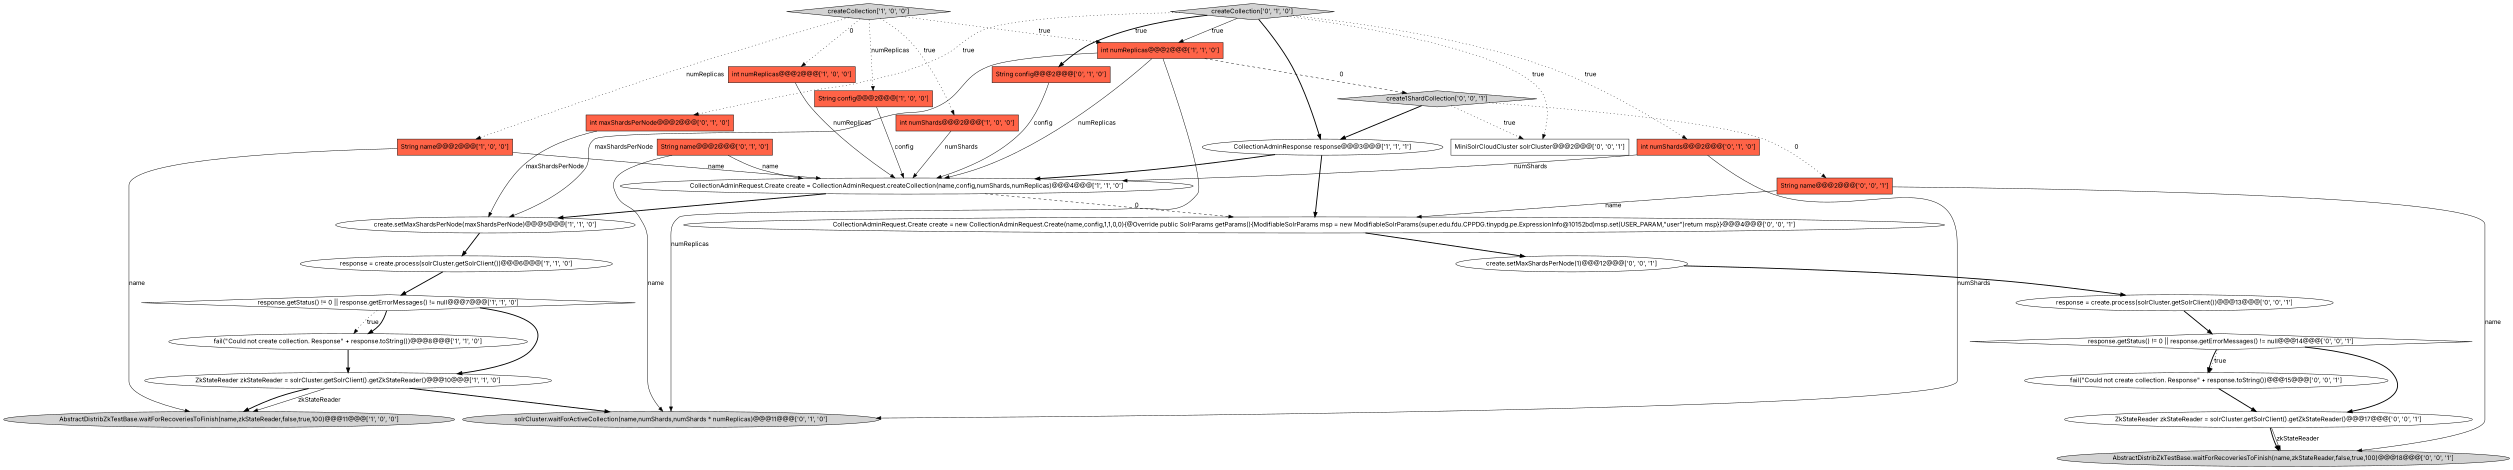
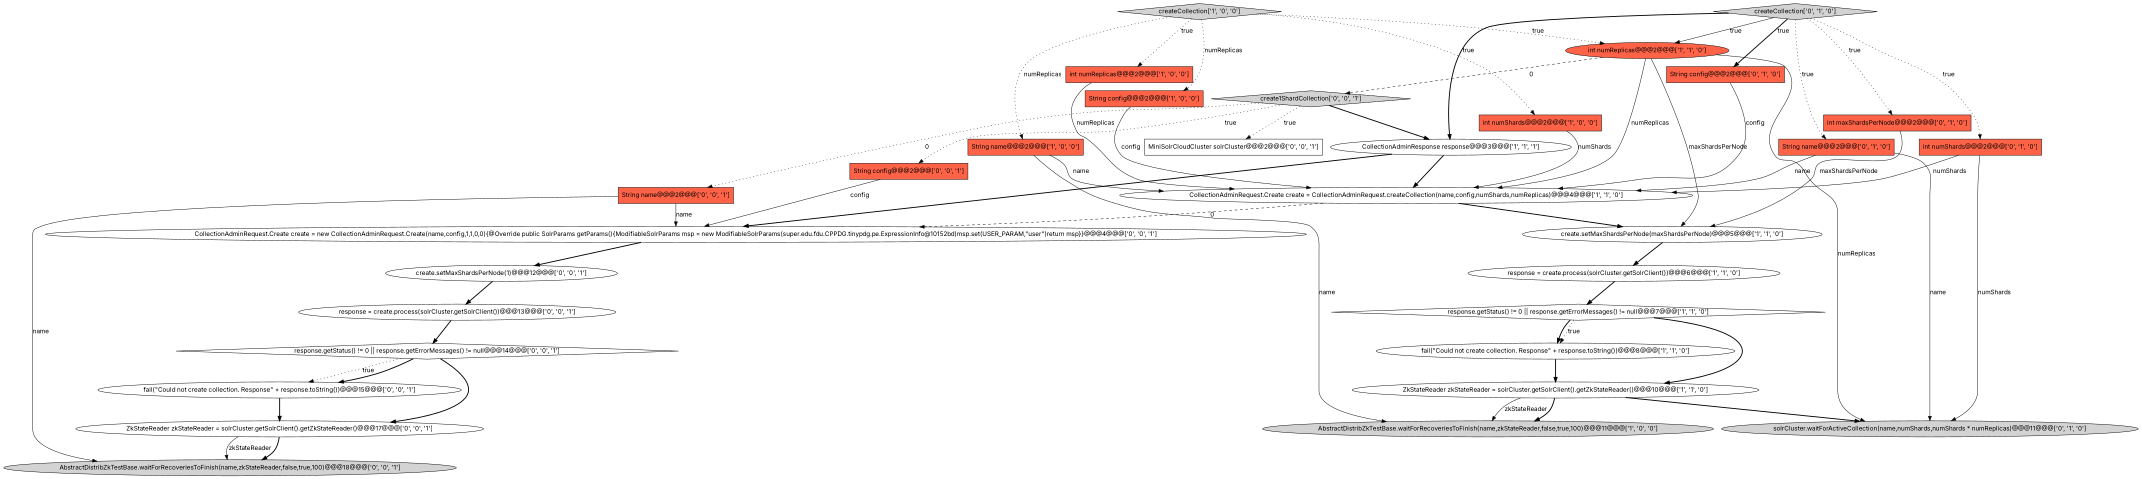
edge "createCollection['1', '0', '0']" -> "int numReplicas@@@2@@@['1', '0', '0']": label "0" -> "true"
edge "createCollection['0', '1', '0']" -> "MiniSolrCloudCluster solrCluster@@@2@@@['0', '0', '1']": now "createCollection['0', '1', '0']" -> "String name@@@2@@@['0', '1', '0']"
node "int numReplicas@@@2@@@['1', '1', '0']": shape box -> ellipse
node "String config@@@2@@@['0', '0', '1']": added
